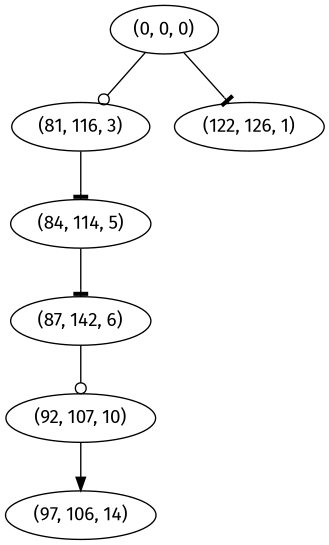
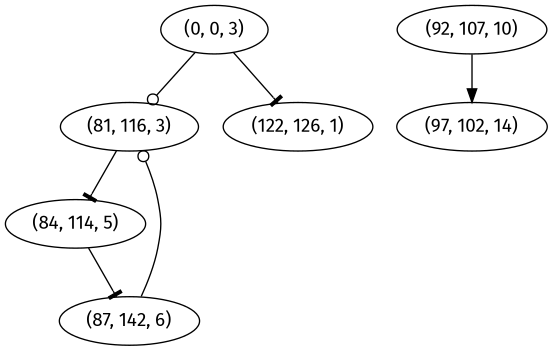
node "(0, 0, 0)": label "(0, 0, 0)" -> "(0, 0, 3)"
edge "(87, 142, 6)" -> "(92, 107, 10)": now "(87, 142, 6)" -> "(81, 116, 3)"
node "(97, 106, 14)": label "(97, 106, 14)" -> "(97, 102, 14)"
